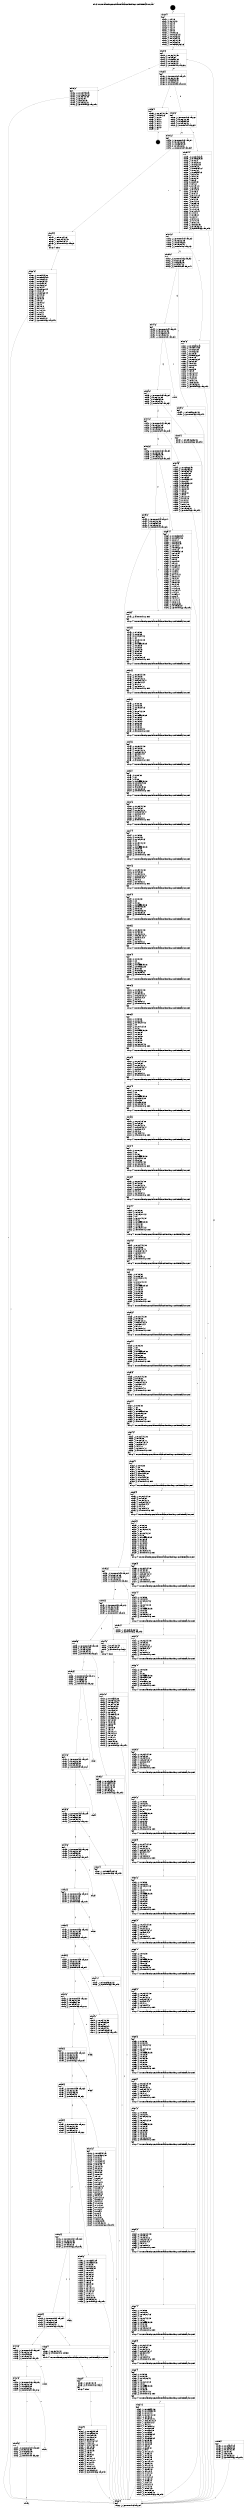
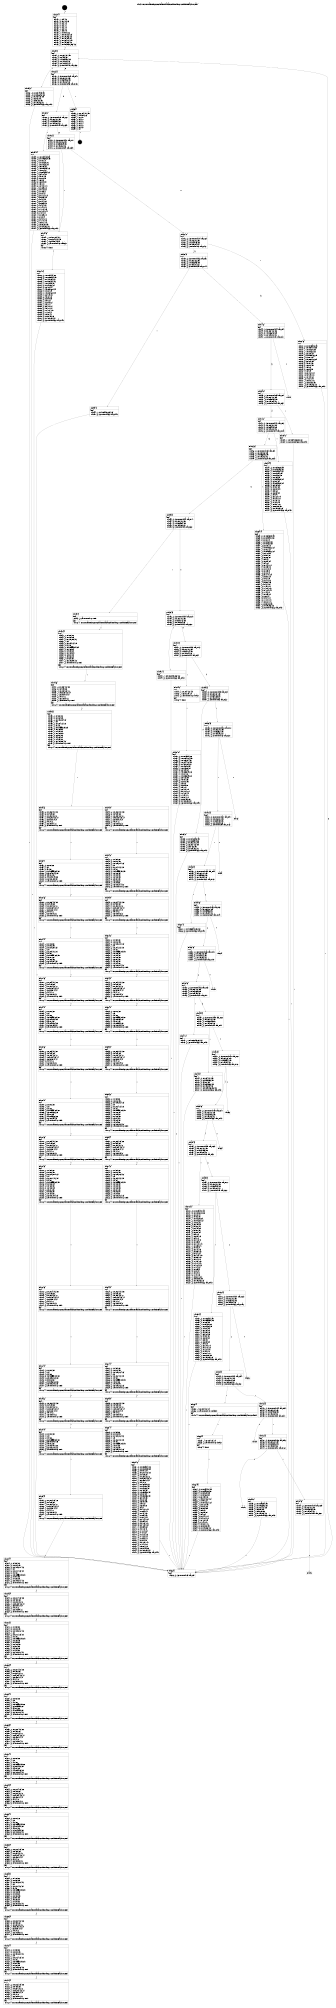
node "0x402468 [40]": removed
